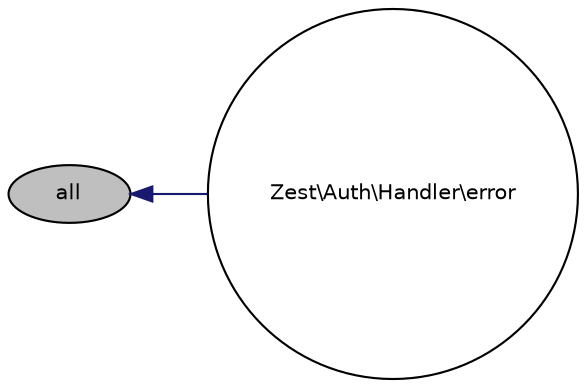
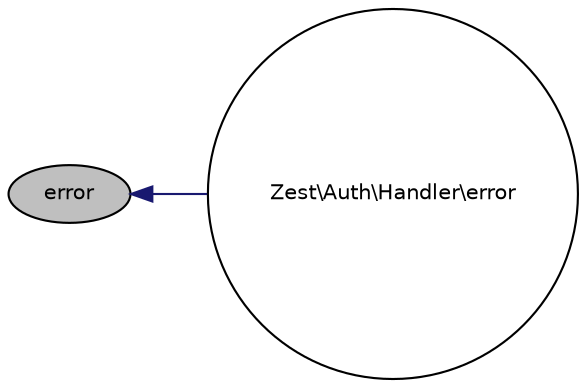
node "all": label "all" -> "error"
